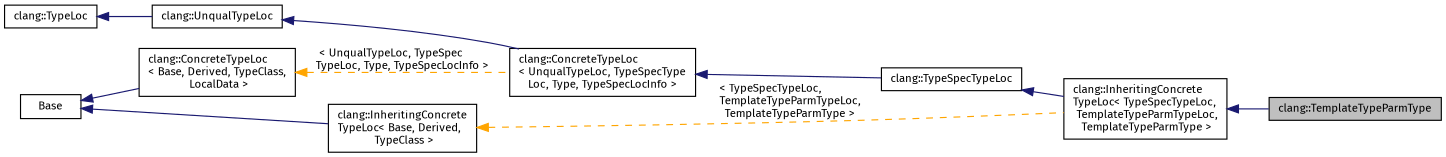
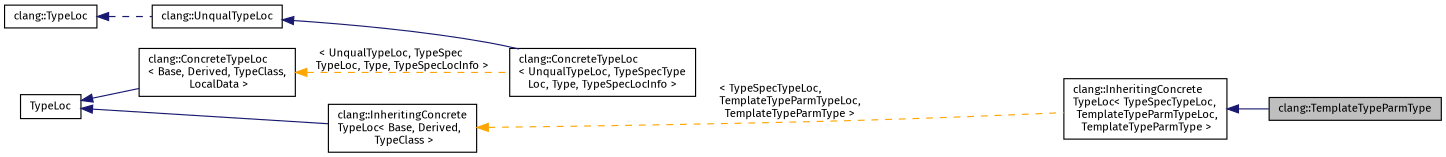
edge "clang::UnqualTypeLoc" -> "clang::TypeLoc": style solid -> dashed
node "clang::TypeSpecTypeLoc": removed
node "Base": label "Base" -> "TypeLoc"
